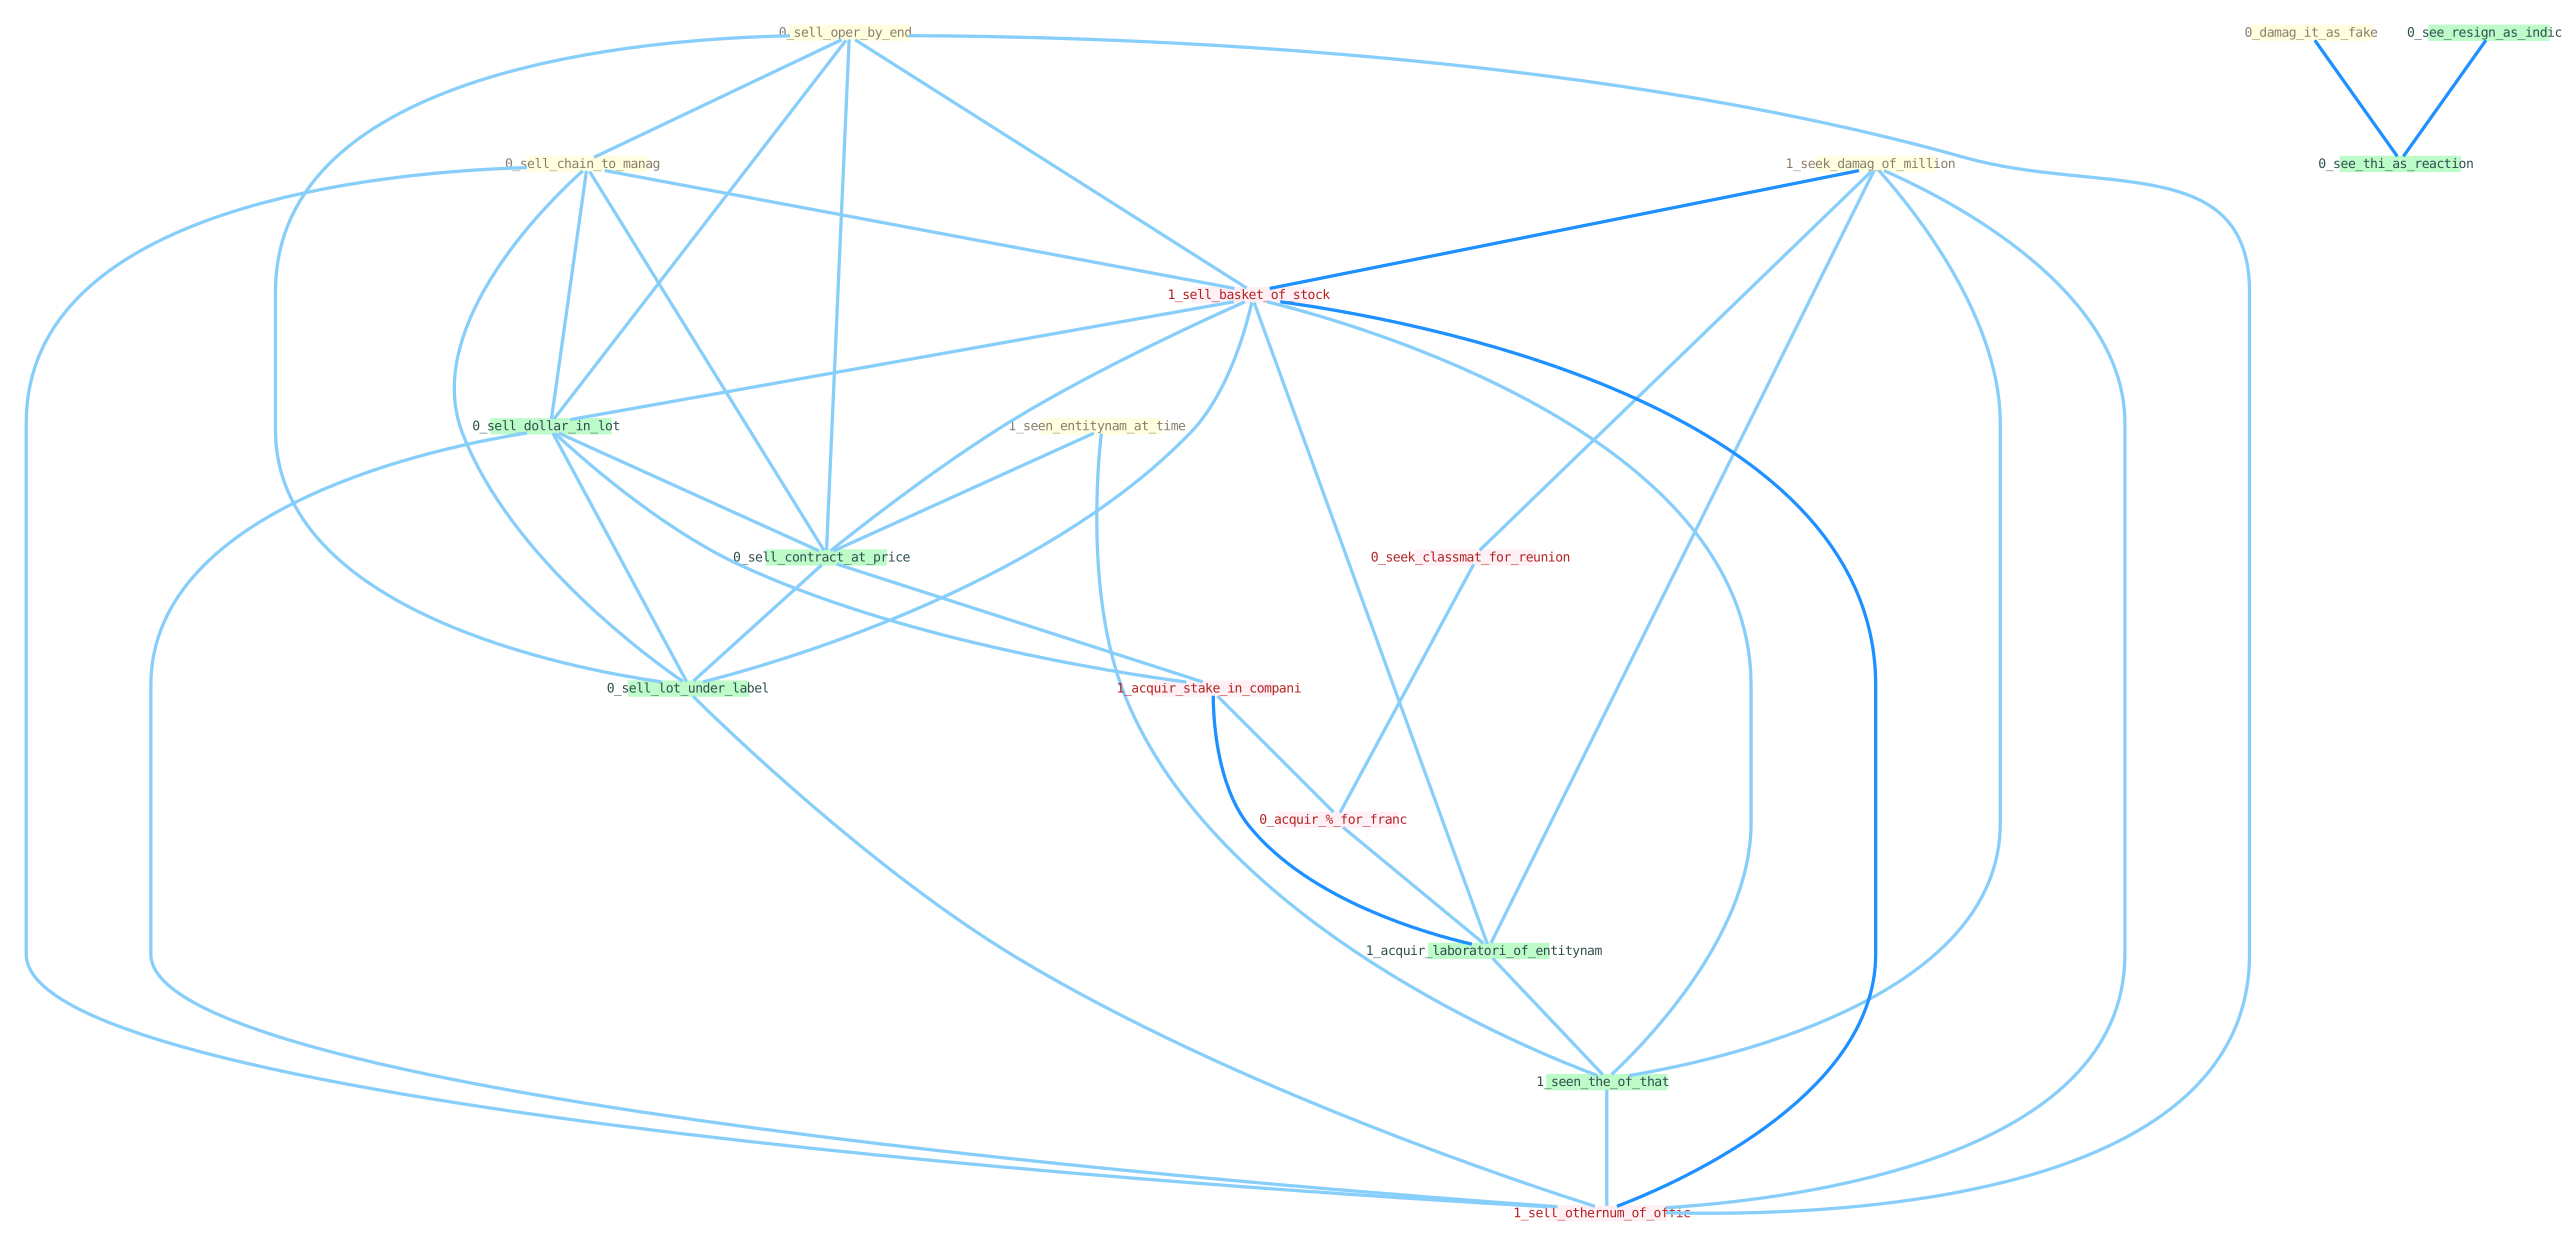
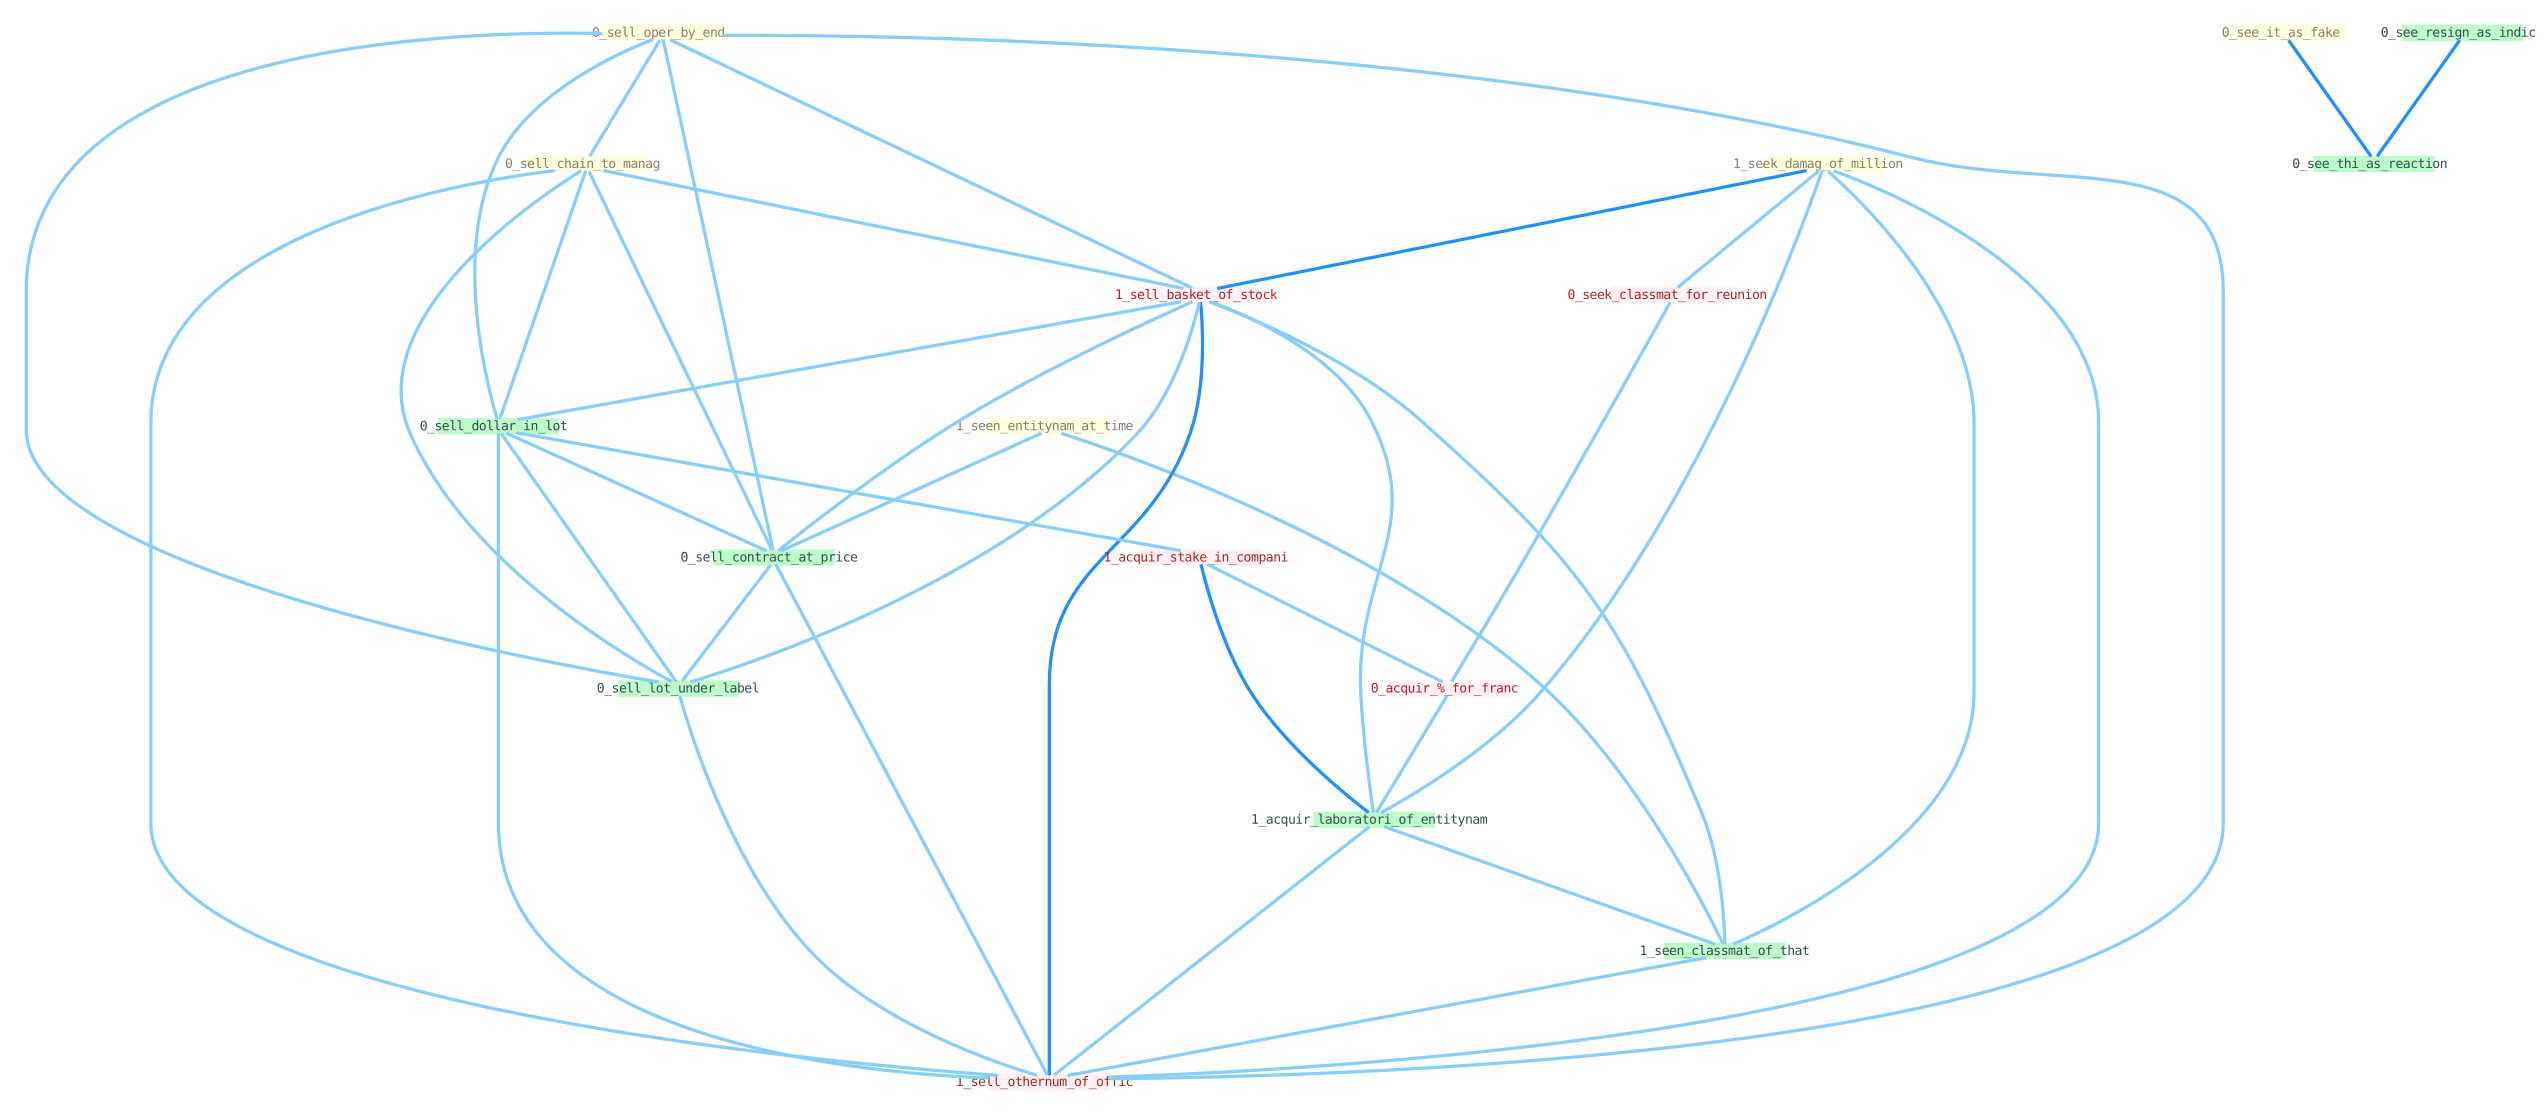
node "0_damag_it_as_fake": label "0_damag_it_as_fake" -> "0_see_it_as_fake"
edge "0_sell_contract_at_price" -- "1_acquir_stake_in_compani": now "0_sell_contract_at_price" -- "1_sell_othernum_of_offic"
edge "1_acquir_laboratori_of_entitynam" -- "1_sell_othernum_of_offic": added
node "1_seen_the_of_that": label "1_seen_the_of_that" -> "1_seen_classmat_of_that"
